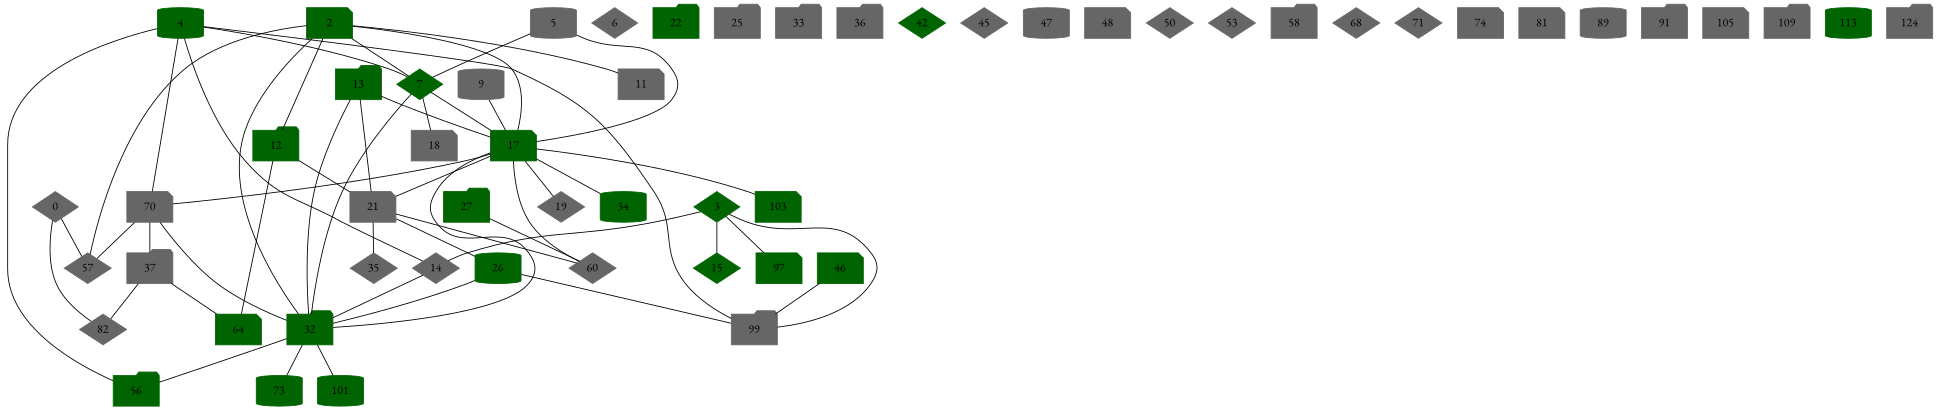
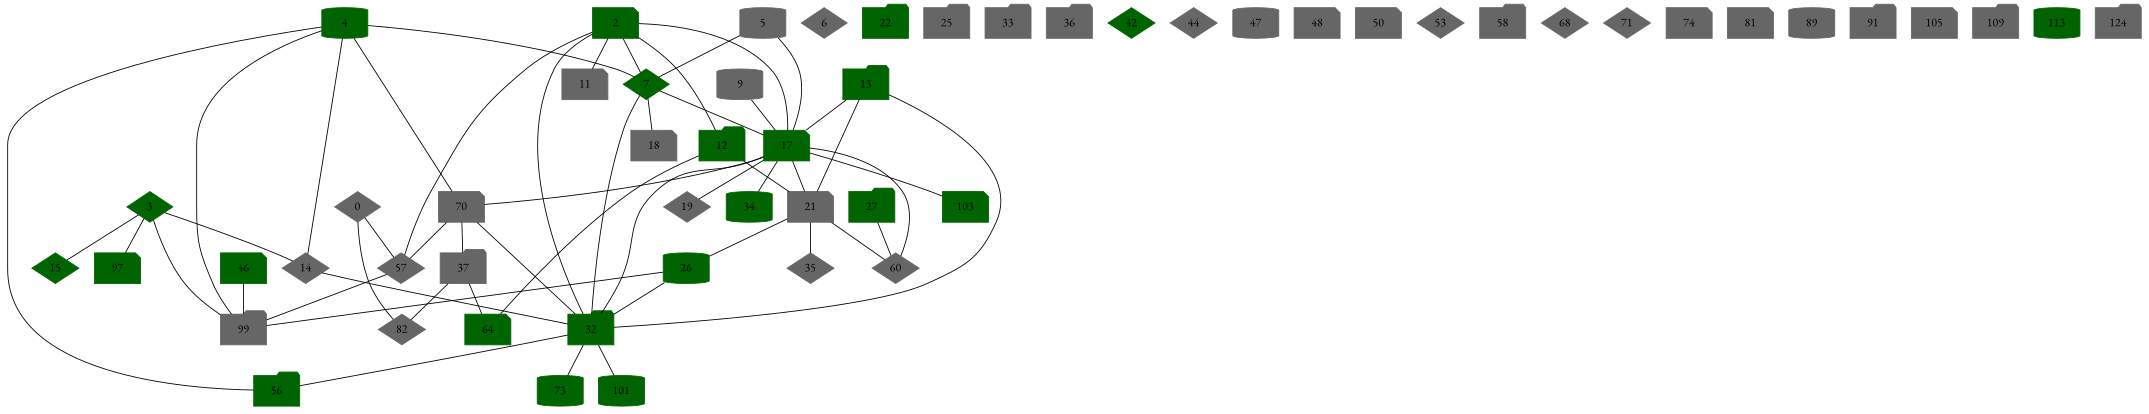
node "45": label "45" -> "44"
node "50": shape diamond -> note
edge "57" -- "99": added
